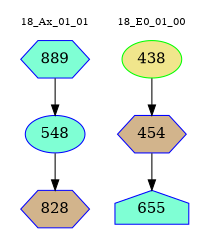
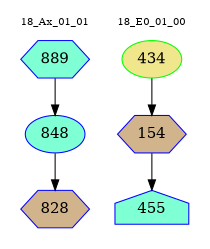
node "438": label "438" -> "434"
node "548": label "548" -> "848"
node "454": label "454" -> "154"
node "655": label "655" -> "455"
